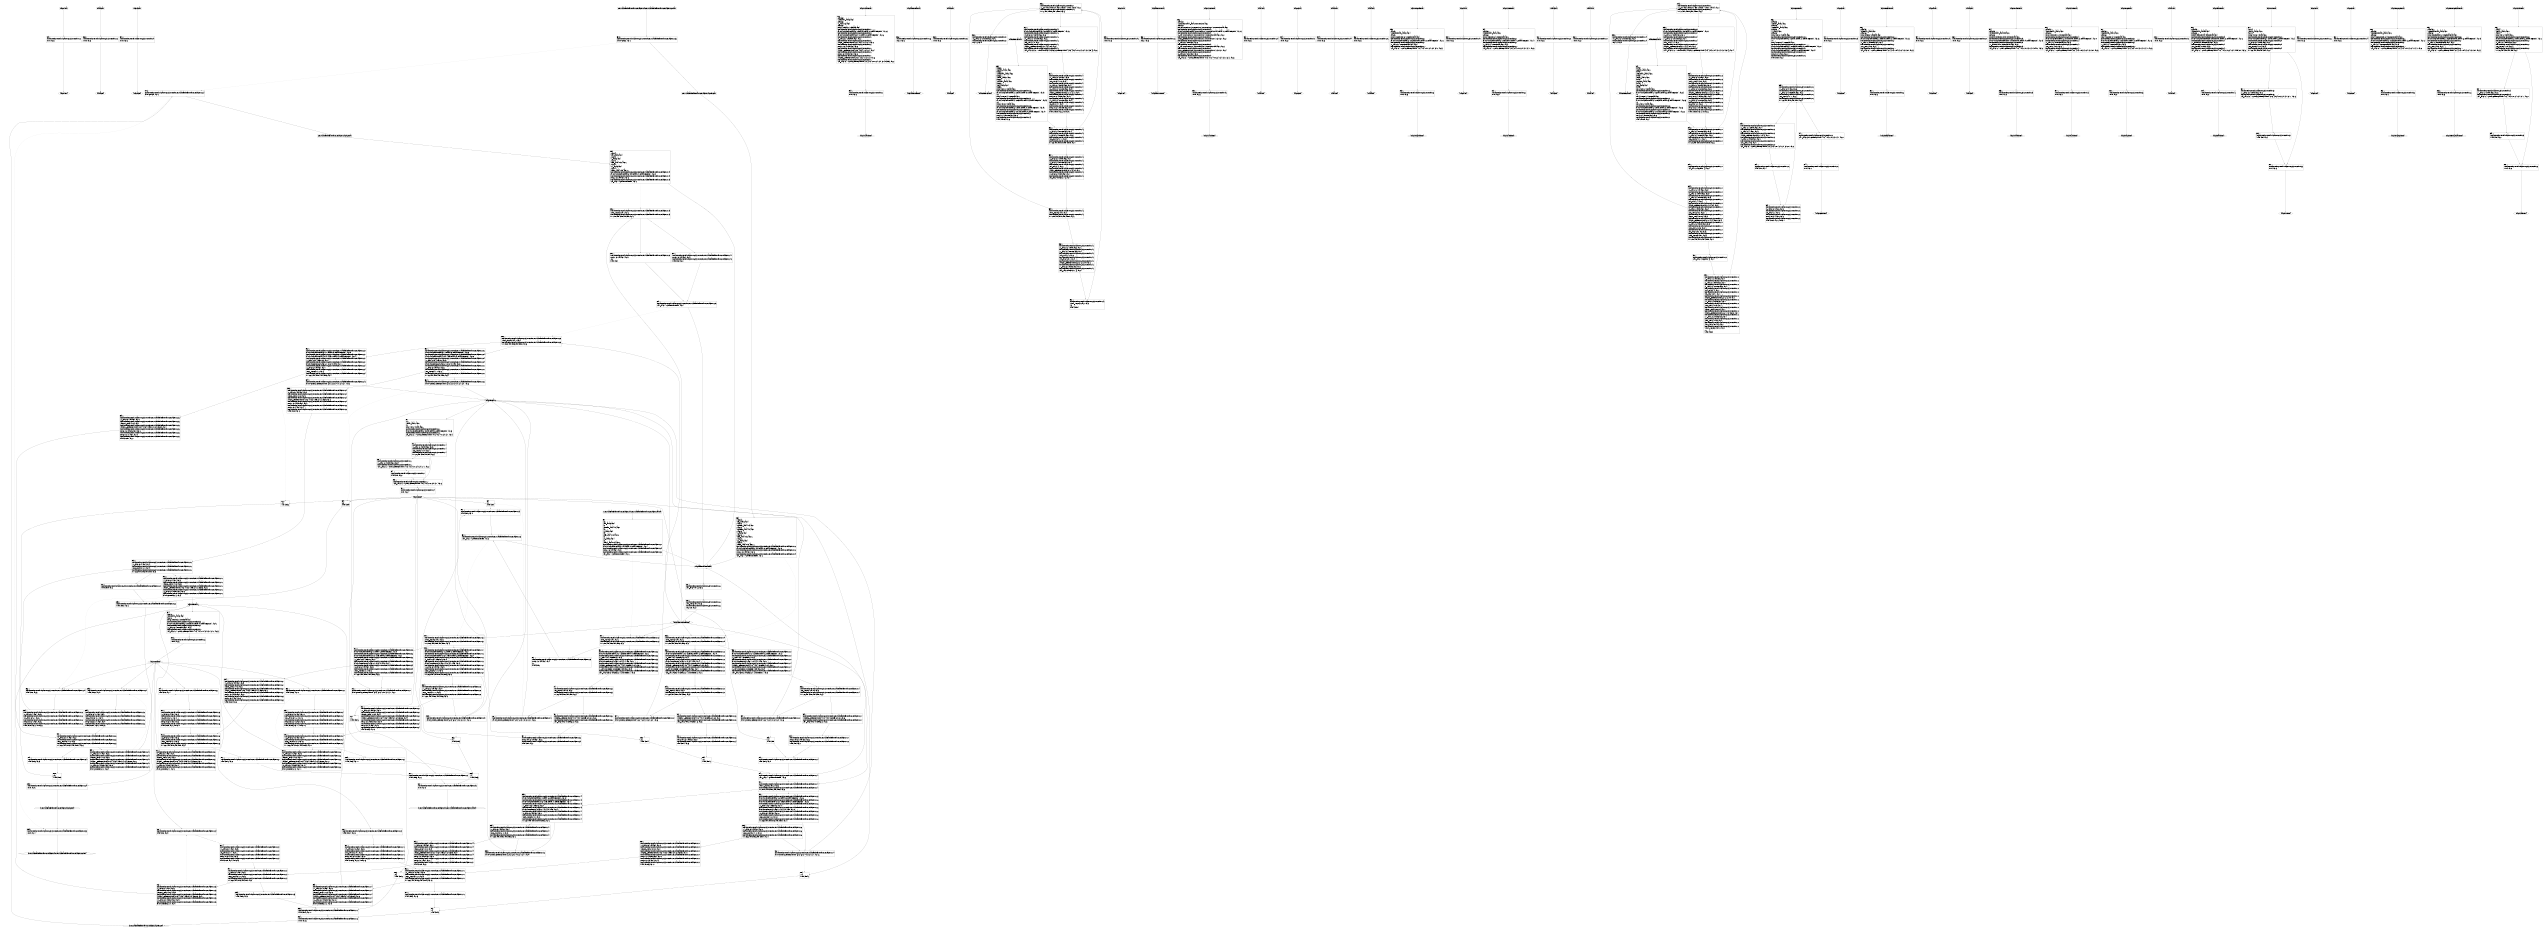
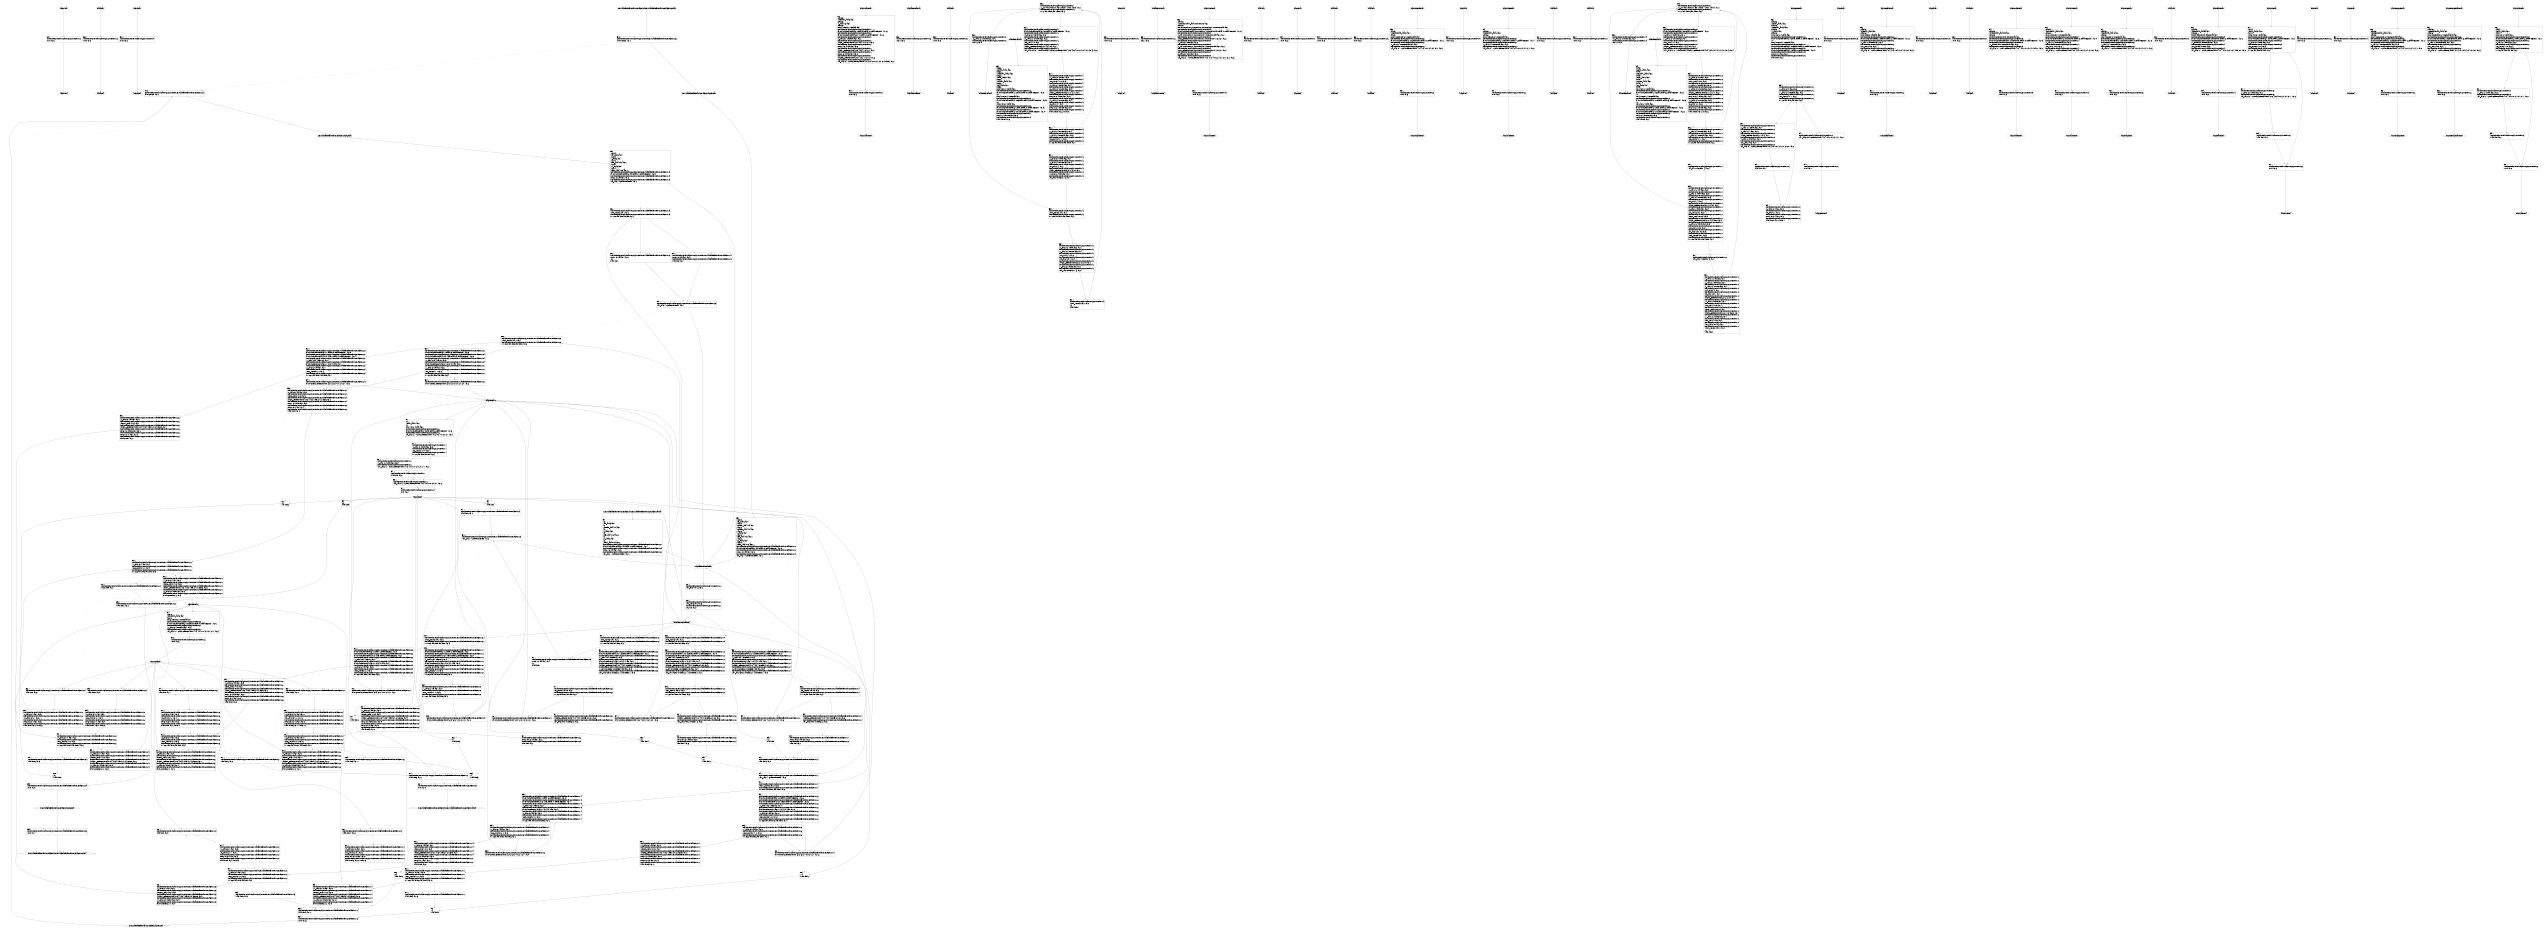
node "BB87:": text "br label %if.end9, !dbg !61" -> "br bytes %if.end9, !dbg !61"
